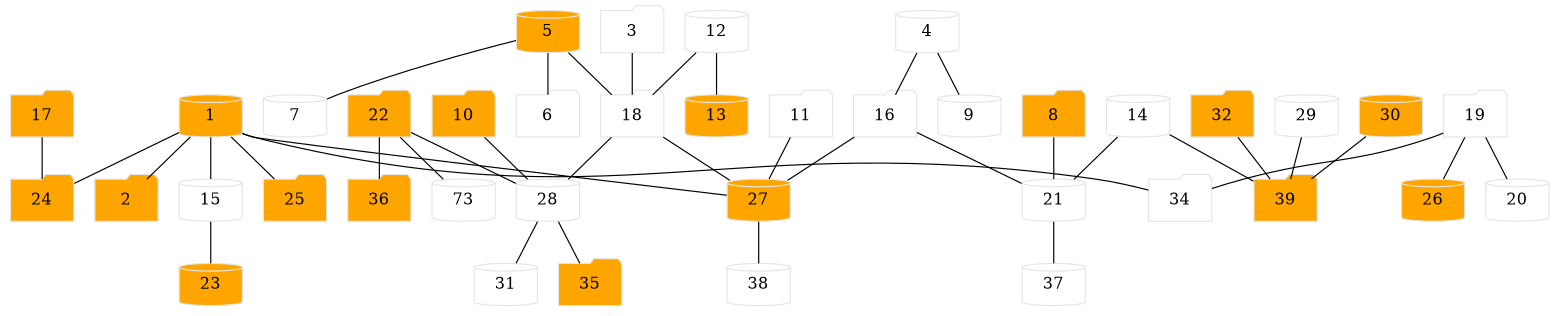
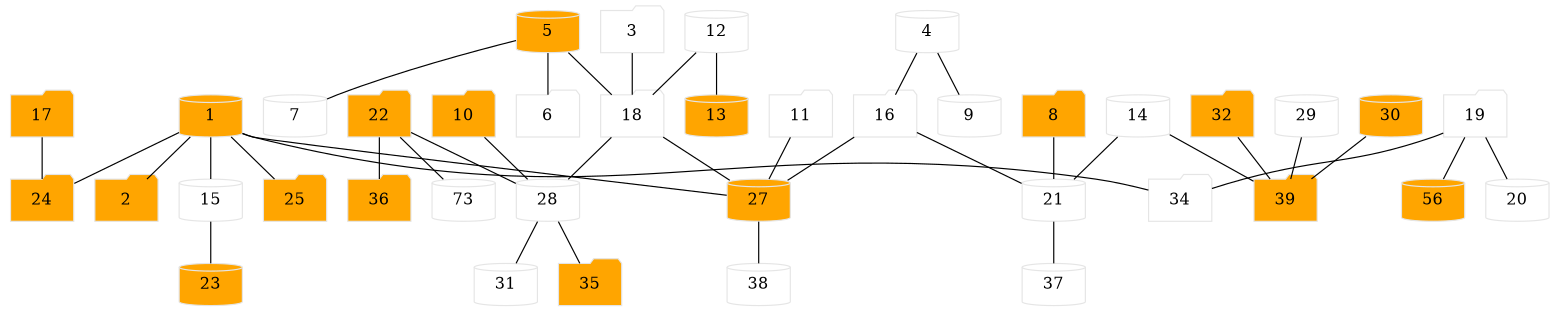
node "26": label "26" -> "56"
